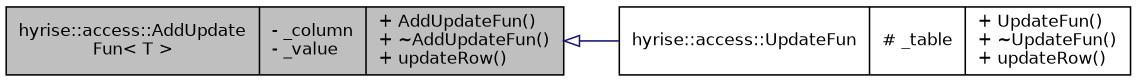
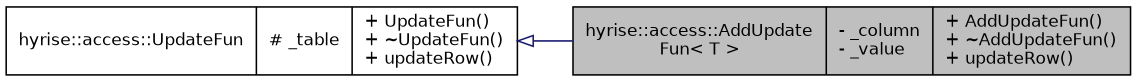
edge "hyrise::access::UpdateFun" -> "hyrise::access::AddUpdate": reversed
